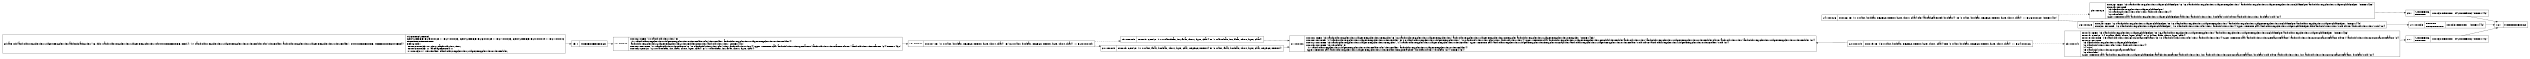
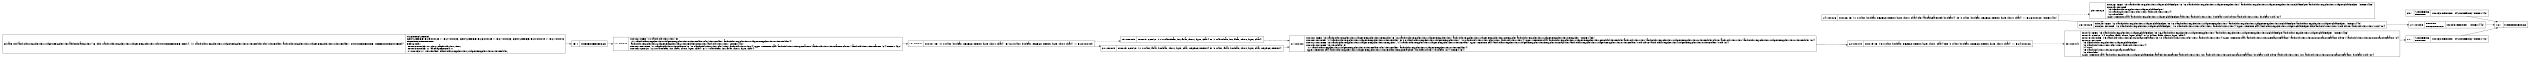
edge "25: 0x0028" -> "29: ?": removed
edge "22: 0x0019" -> "21: 0x000c": reversed
